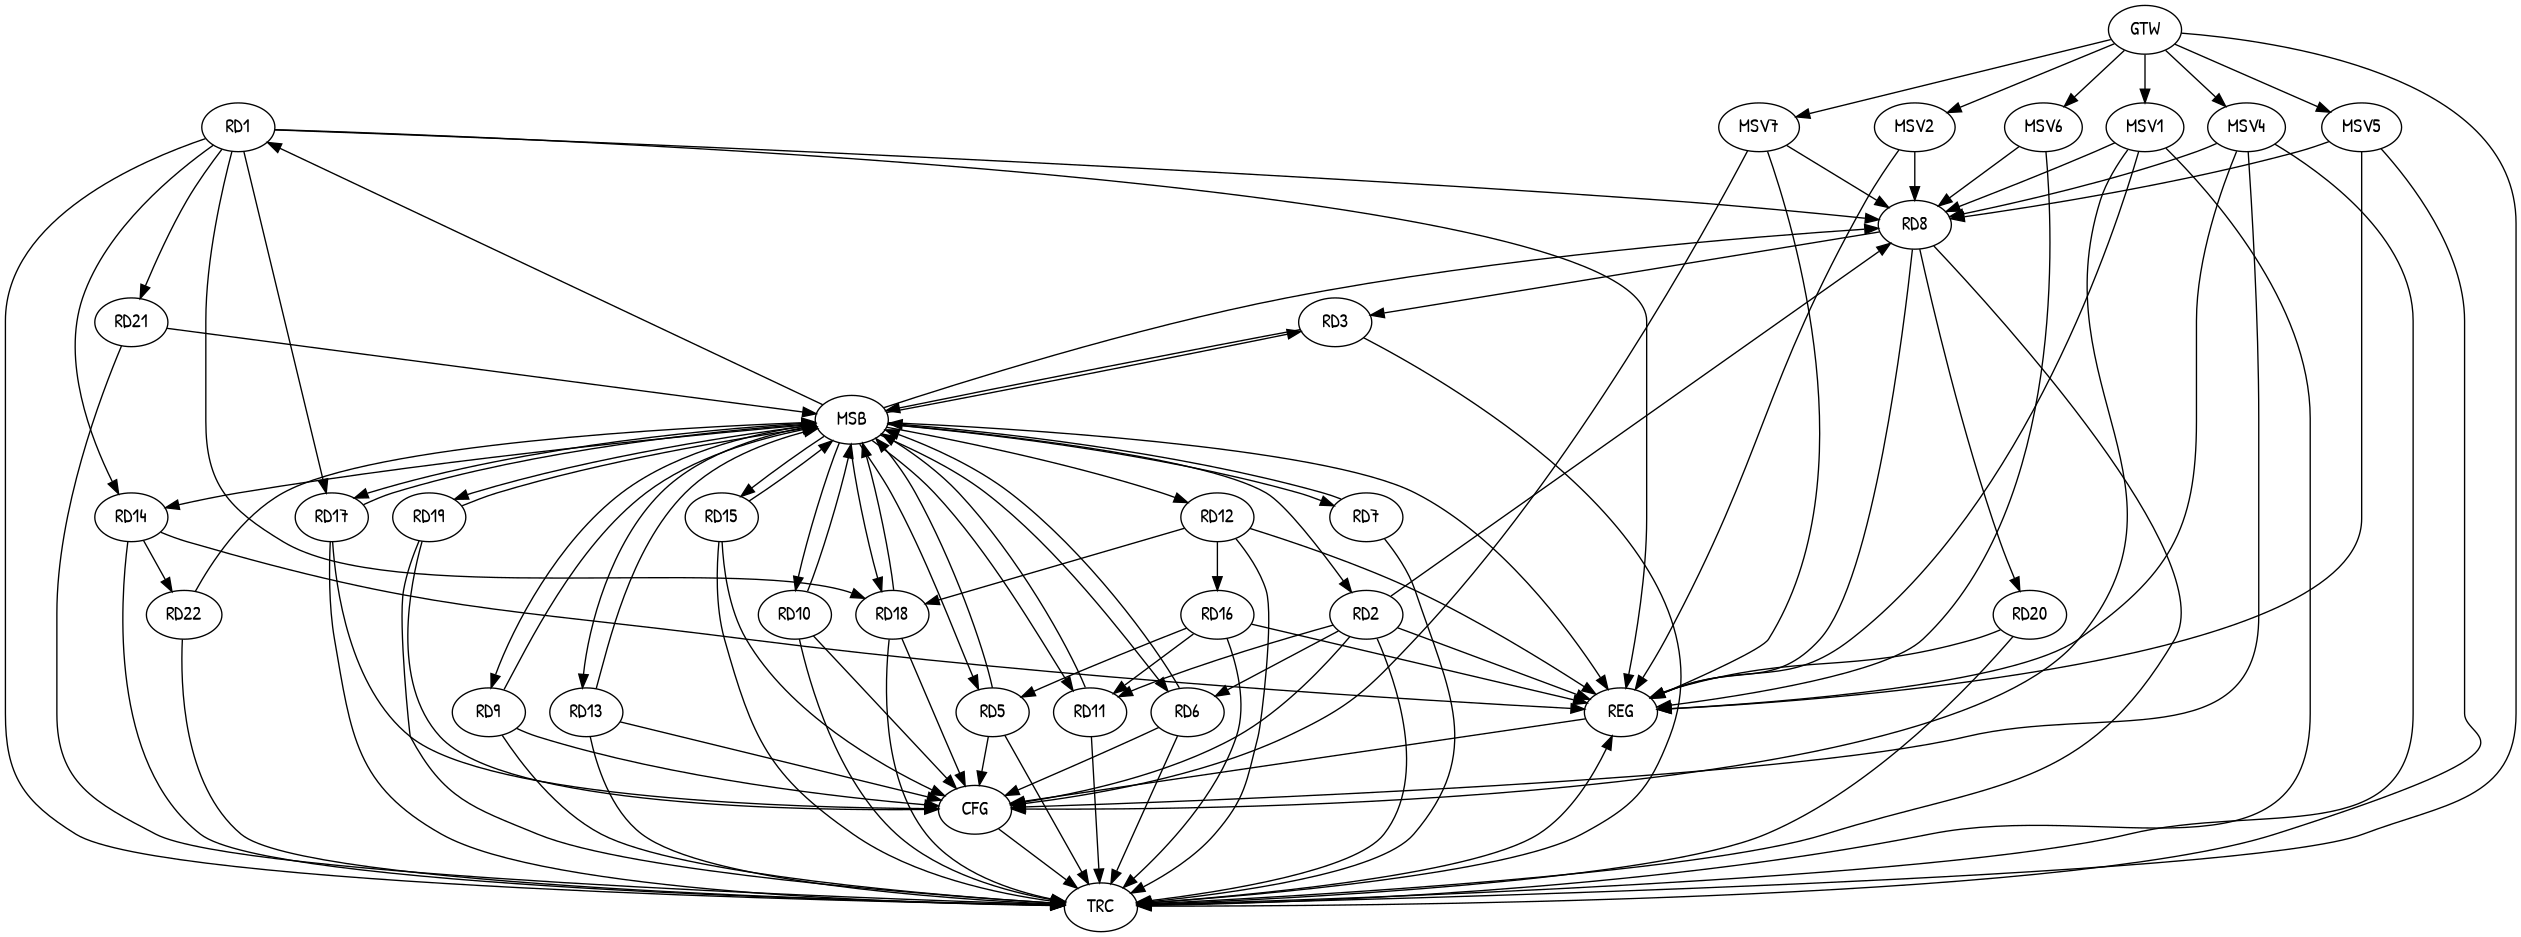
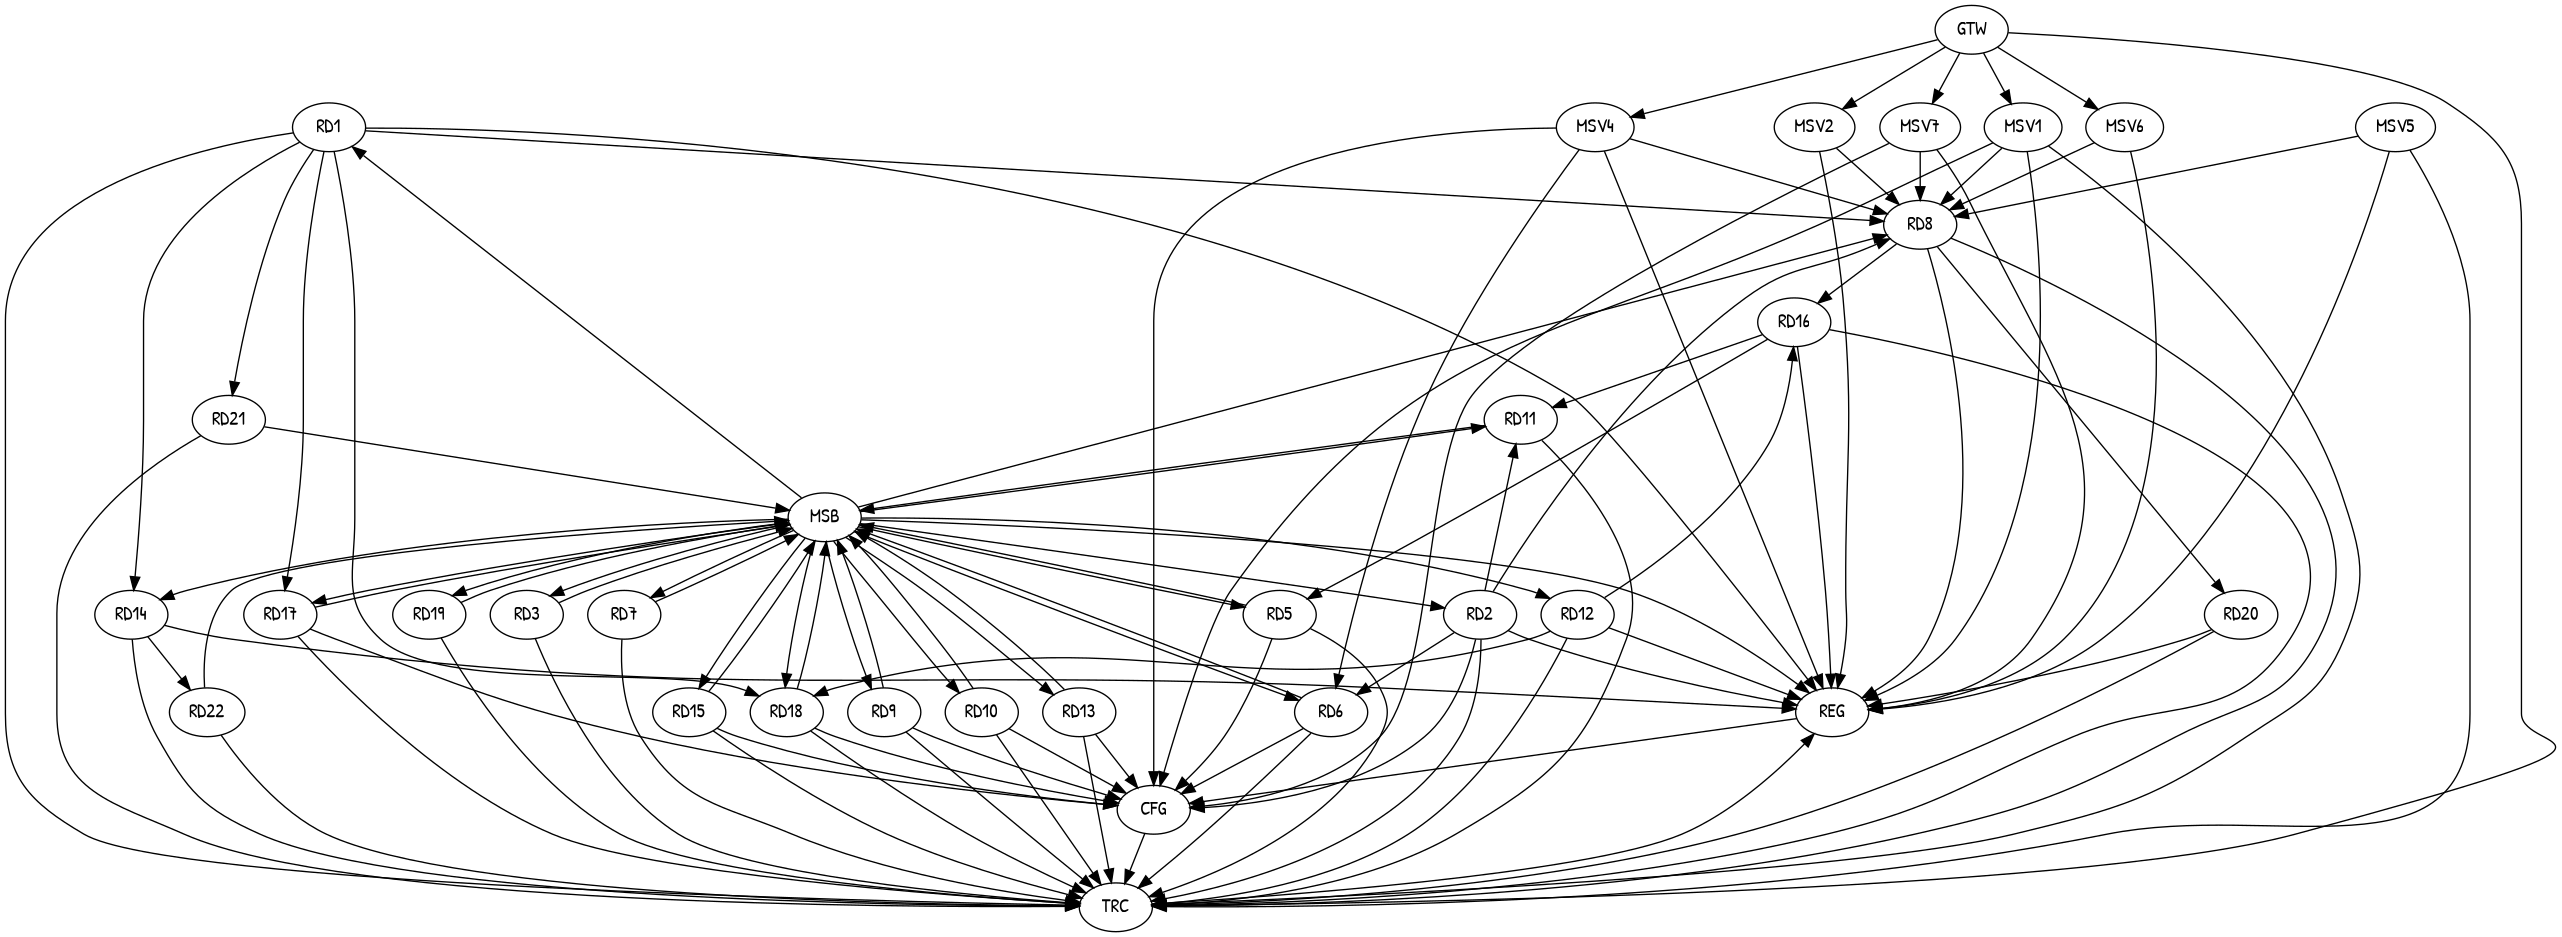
edge "GTW" -> "MSV5": removed
edge "RD8" -> "RD3": now "RD8" -> "RD16"
edge "RD19" -> "CFG": removed
edge "MSV4" -> "TRC": now "MSV4" -> "RD6"
